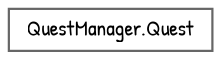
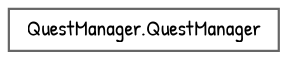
node "QuestManager.Quest": label "QuestManager.Quest" -> "QuestManager.QuestManager"
